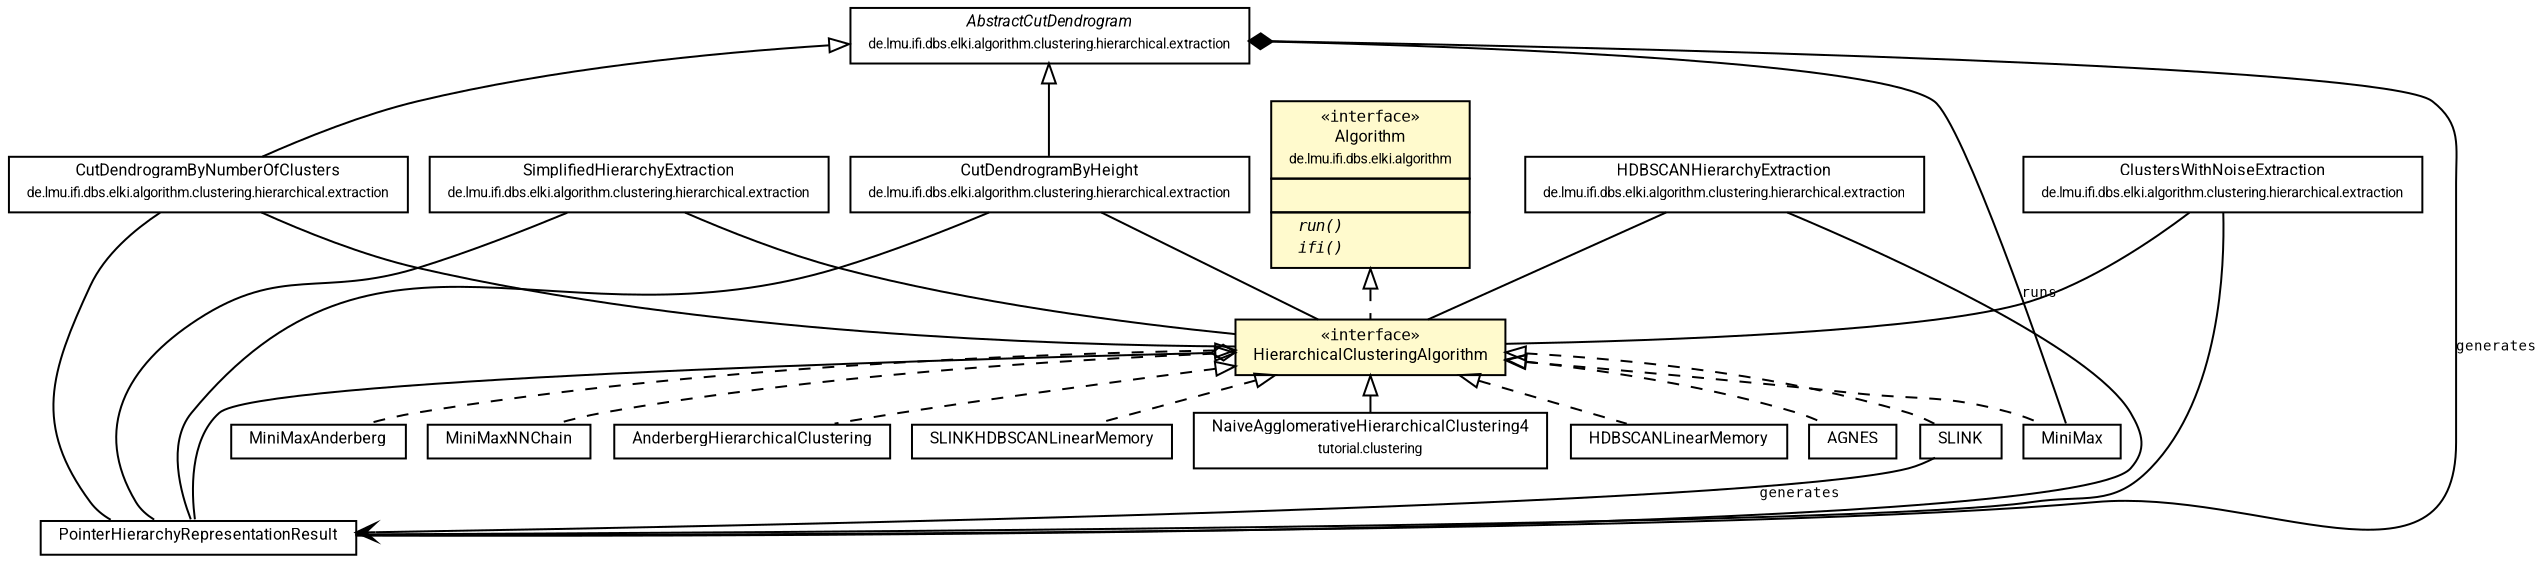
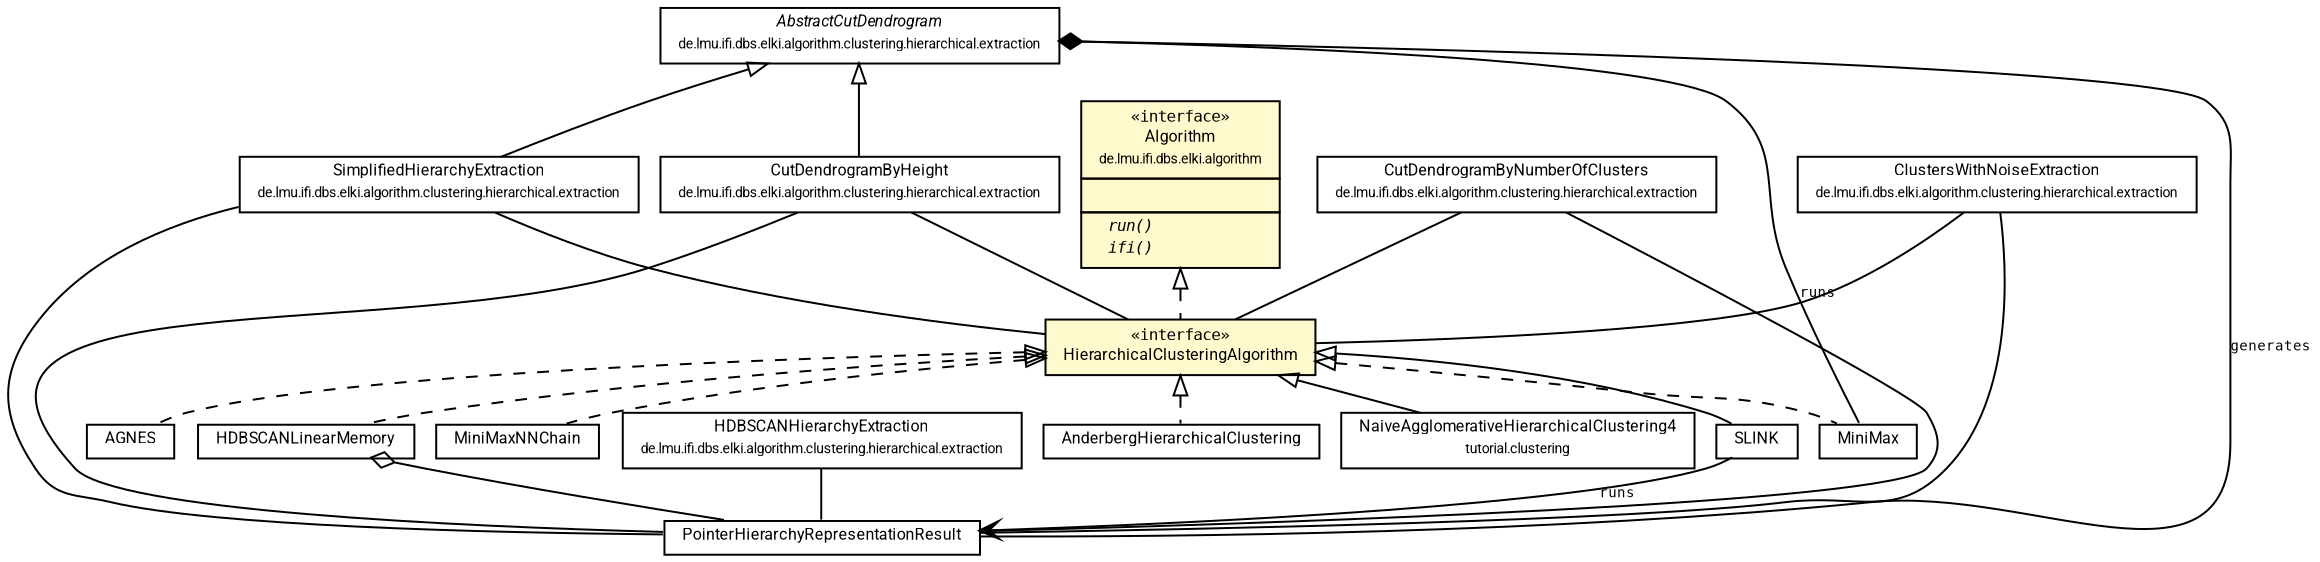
edge "CutDendrogramByNumberOfClusters" -> "AbstractCutDendrogram": now "SimplifiedHierarchyExtraction" -> "AbstractCutDendrogram"
edge "HDBSCANHierarchyExtraction" -- "HierarchicalClusteringAlgorithm": removed
edge "PointerHierarchyRepresentationResult" -> "HierarchicalClusteringAlgorithm": now "PointerHierarchyRepresentationResult" -> "HDBSCANLinearMemory"
edge "SLINK" -> "HierarchicalClusteringAlgorithm": style dashed -> solid
node "MiniMaxAnderberg": removed
node "SLINKHDBSCANLinearMemory": removed
edge "SLINK" -> "PointerHierarchyRepresentationResult": label "generates" -> "runs"
